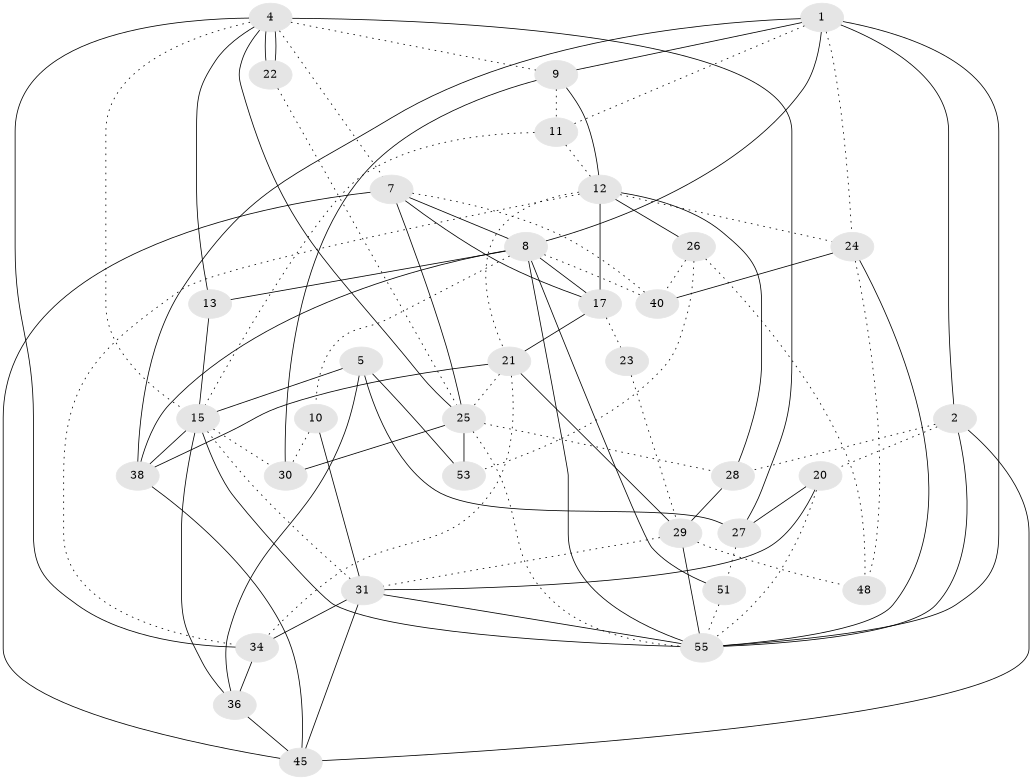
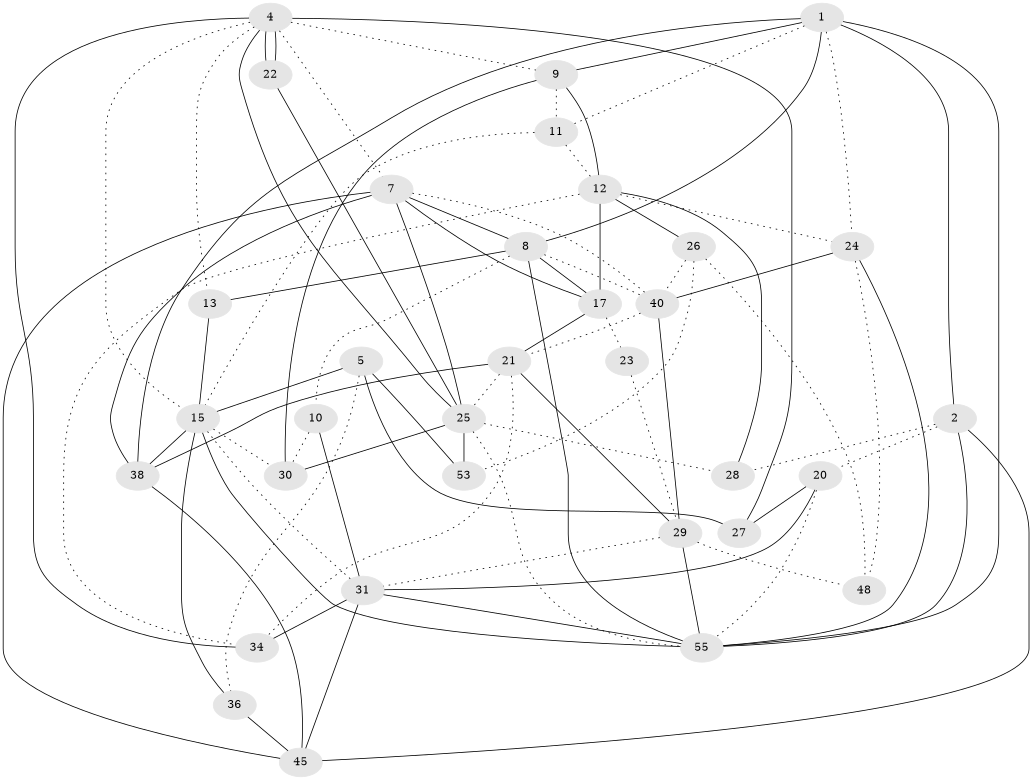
edge "4" -- "13": style solid -> dotted
edge "12" -- "21": now "40" -- "21"
edge "22" -- "25": style dotted -> solid
edge "8" -- "38": now "7" -- "38"
edge "28" -- "29": now "40" -- "29"
edge "5" -- "36": style solid -> dotted
node "51": removed
edge "34" -- "36": removed
